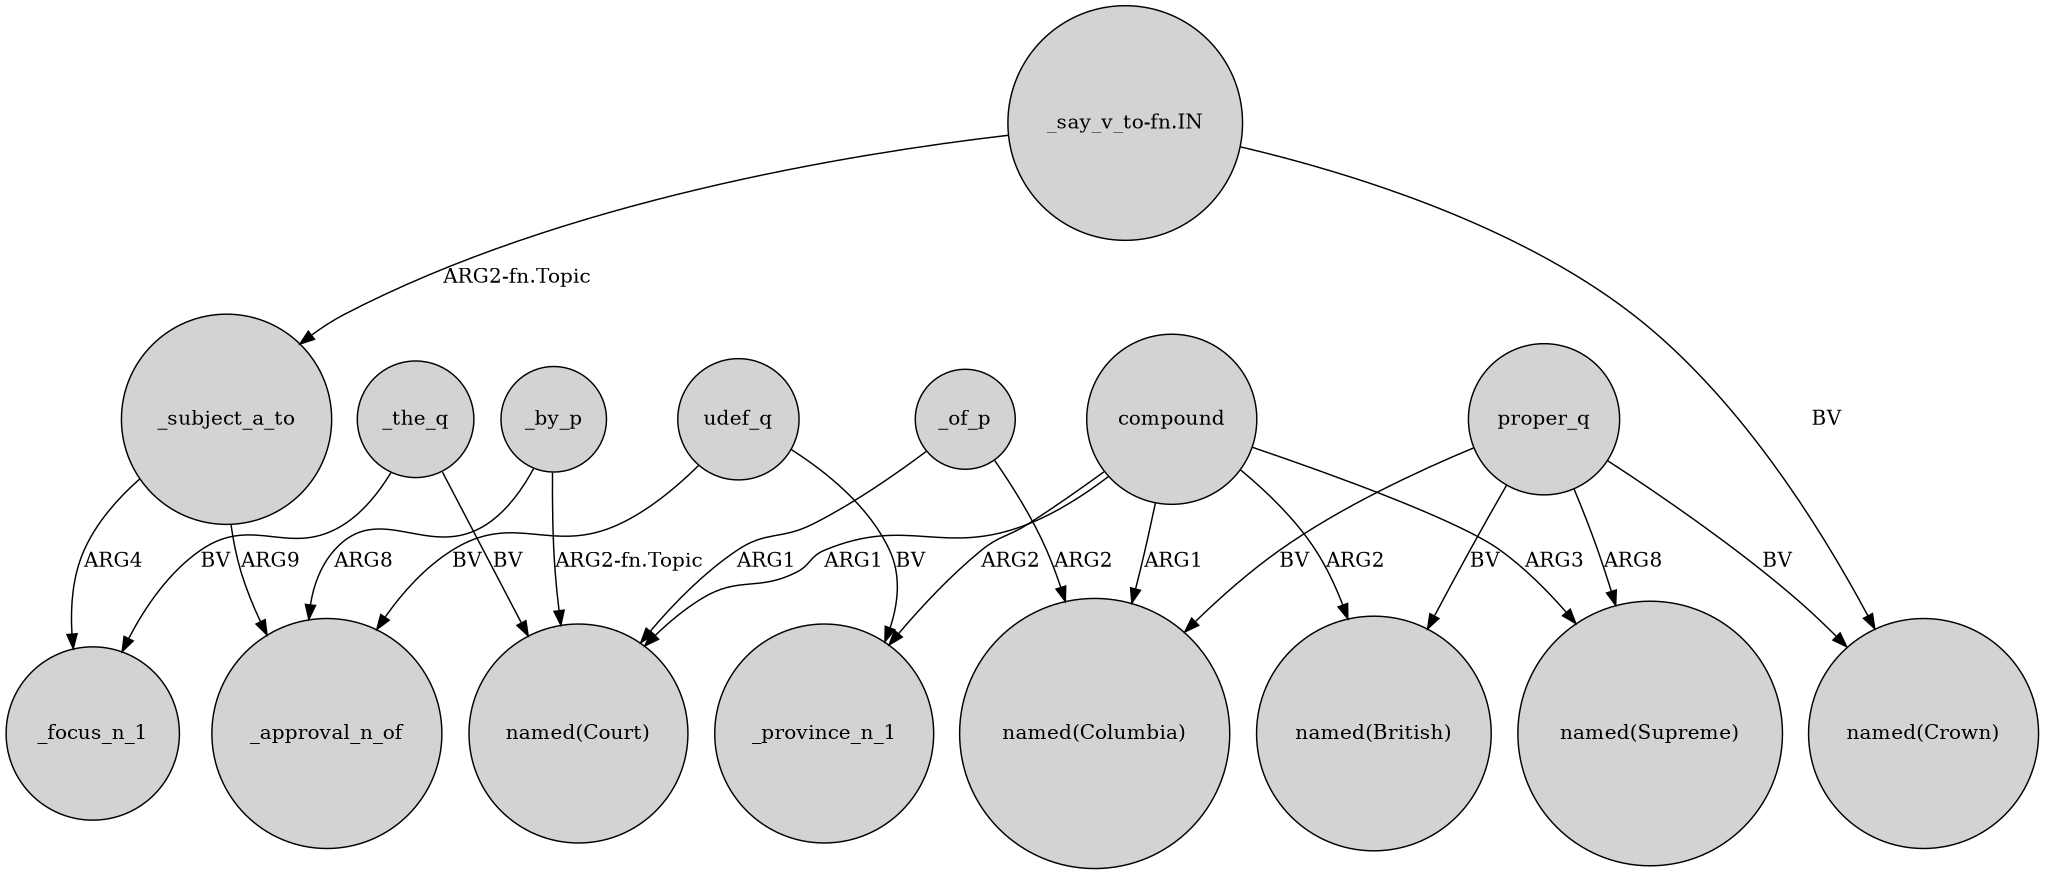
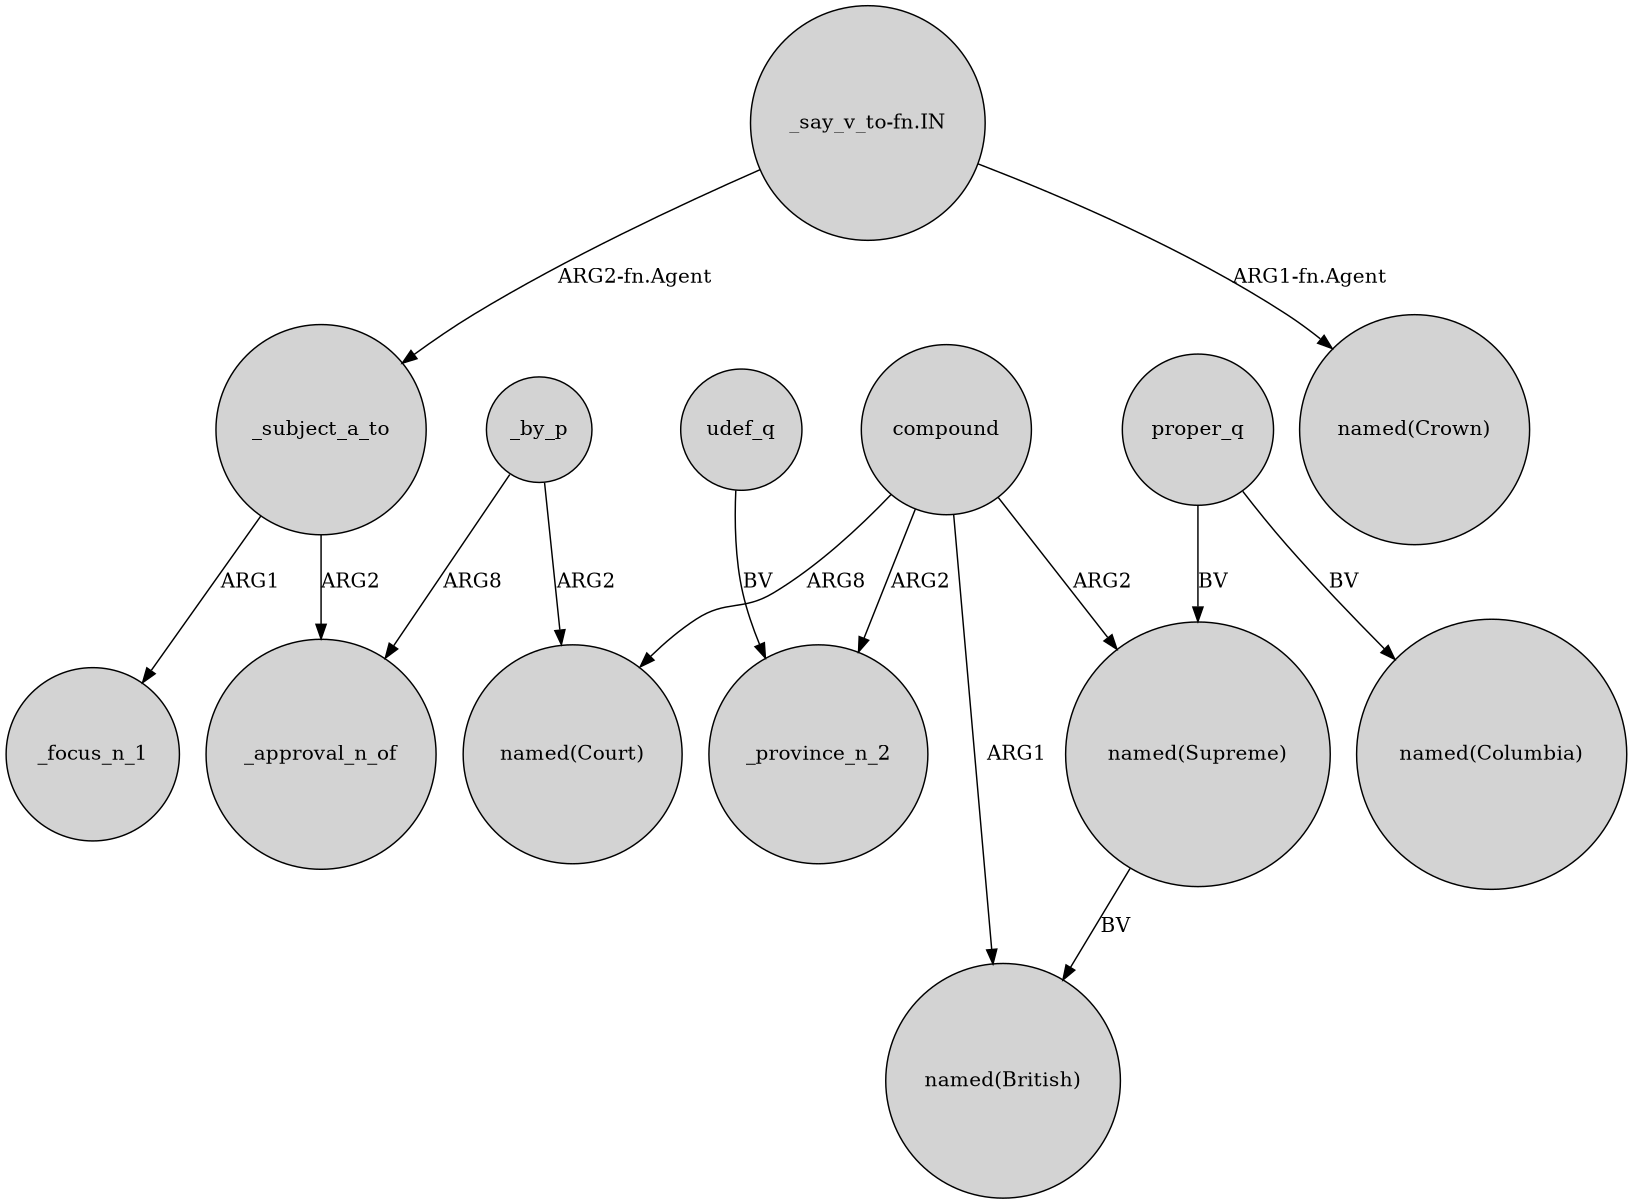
edge "_say_v_to-fn.IN" -> "_subject_a_to": label "ARG2-fn.Topic" -> "ARG2-fn.Agent"
node "_the_q": removed
node "_of_p": removed
edge "_say_v_to-fn.IN" -> "named(Crown)": label "BV" -> "ARG1-fn.Agent"
edge "udef_q" -> "_approval_n_of": removed, label "BV"
edge "proper_q" -> "named(Crown)": removed, label "BV"
edge "compound" -> "named(Columbia)": removed, label "ARG1"
edge "proper_q" -> "named(British)": now "named(Supreme)" -> "named(British)"
edge "_subject_a_to" -> "_focus_n_1": label "ARG4" -> "ARG1"
edge "_subject_a_to" -> "_approval_n_of": label "ARG9" -> "ARG2"
edge "_by_p" -> "named(Court)": label "ARG2-fn.Topic" -> "ARG2"
edge "compound" -> "named(Court)": label "ARG1" -> "ARG8"
edge "compound" -> "named(British)": label "ARG2" -> "ARG1"
edge "compound" -> "named(Supreme)": label "ARG3" -> "ARG2"
edge "proper_q" -> "named(Supreme)": label "ARG8" -> "BV"
node "_province_n_1": label "_province_n_1" -> "_province_n_2"
